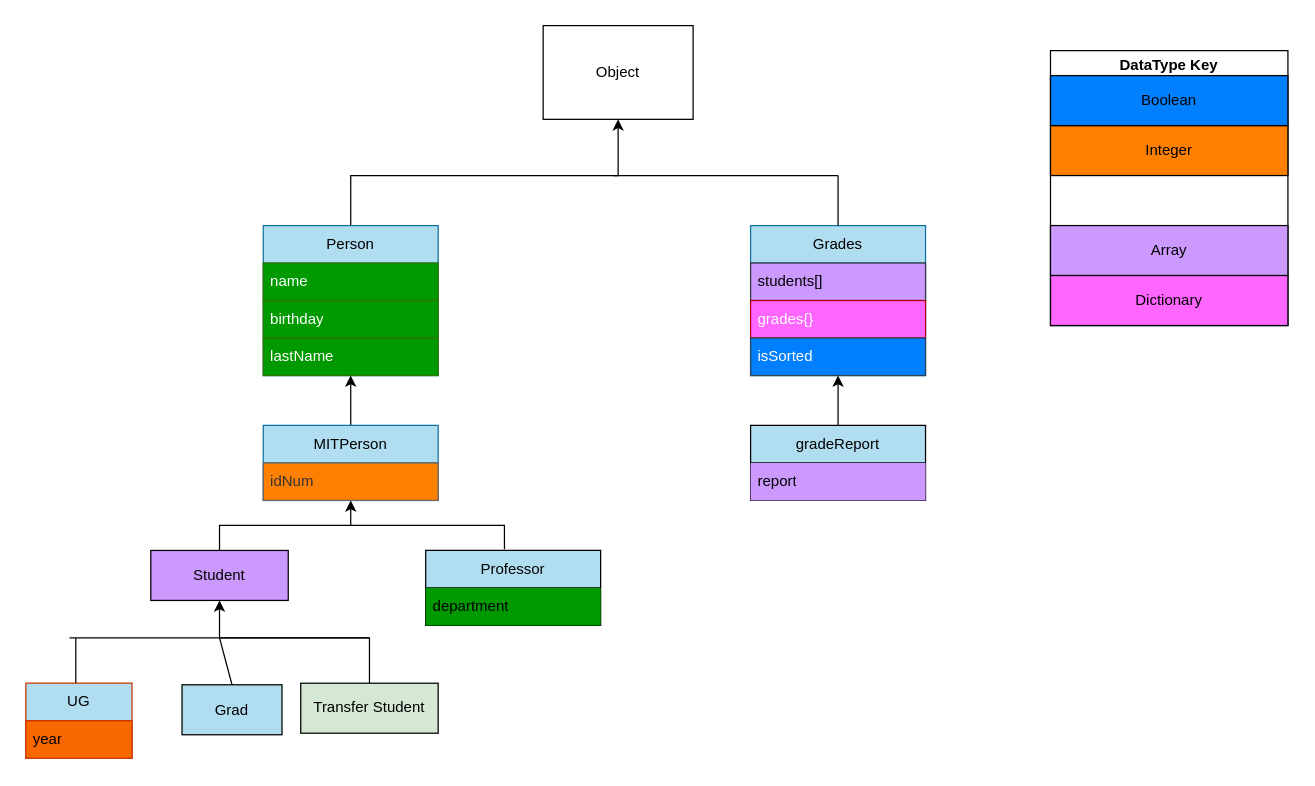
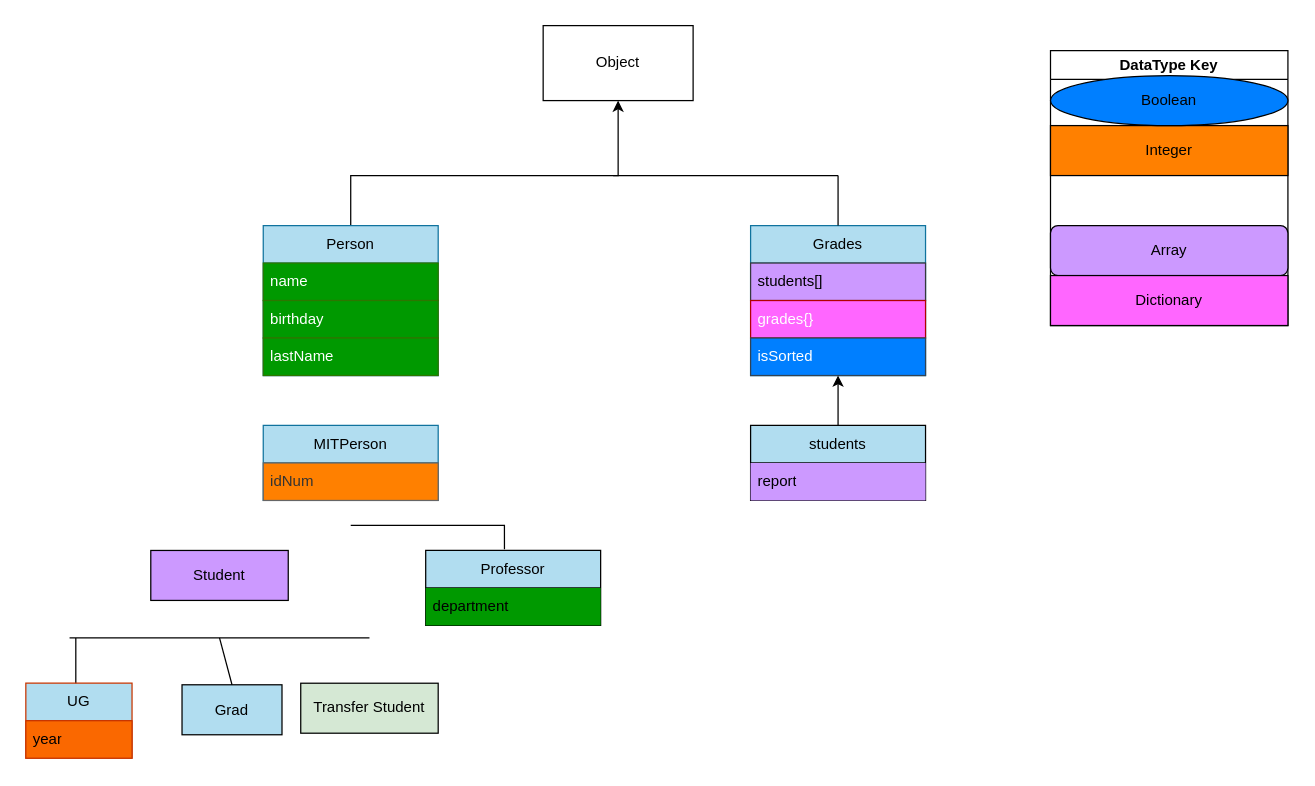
node "Object": size 150x94 -> 150x75
node "Boolean": shape rectangle -> ellipse
node "Array": shape rectangle -> rounded rectangle
edge "MITPerson" -> "Person": removed
node "gradeReport": label "gradeReport" -> "students"
edge "Student" -> "idNum": removed
edge "Transfer Student" -> "Student": removed
